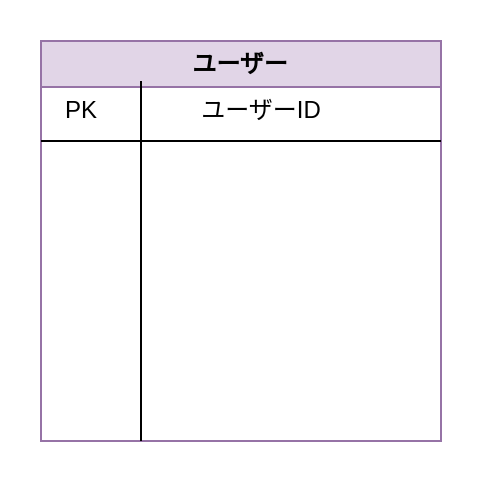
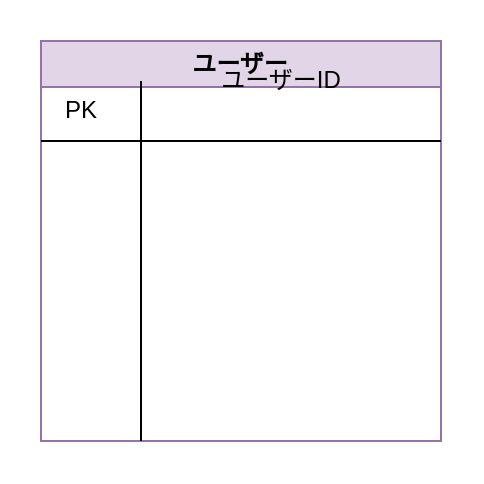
node "ユーザーID": moved (261, 111) -> (281, 81)
